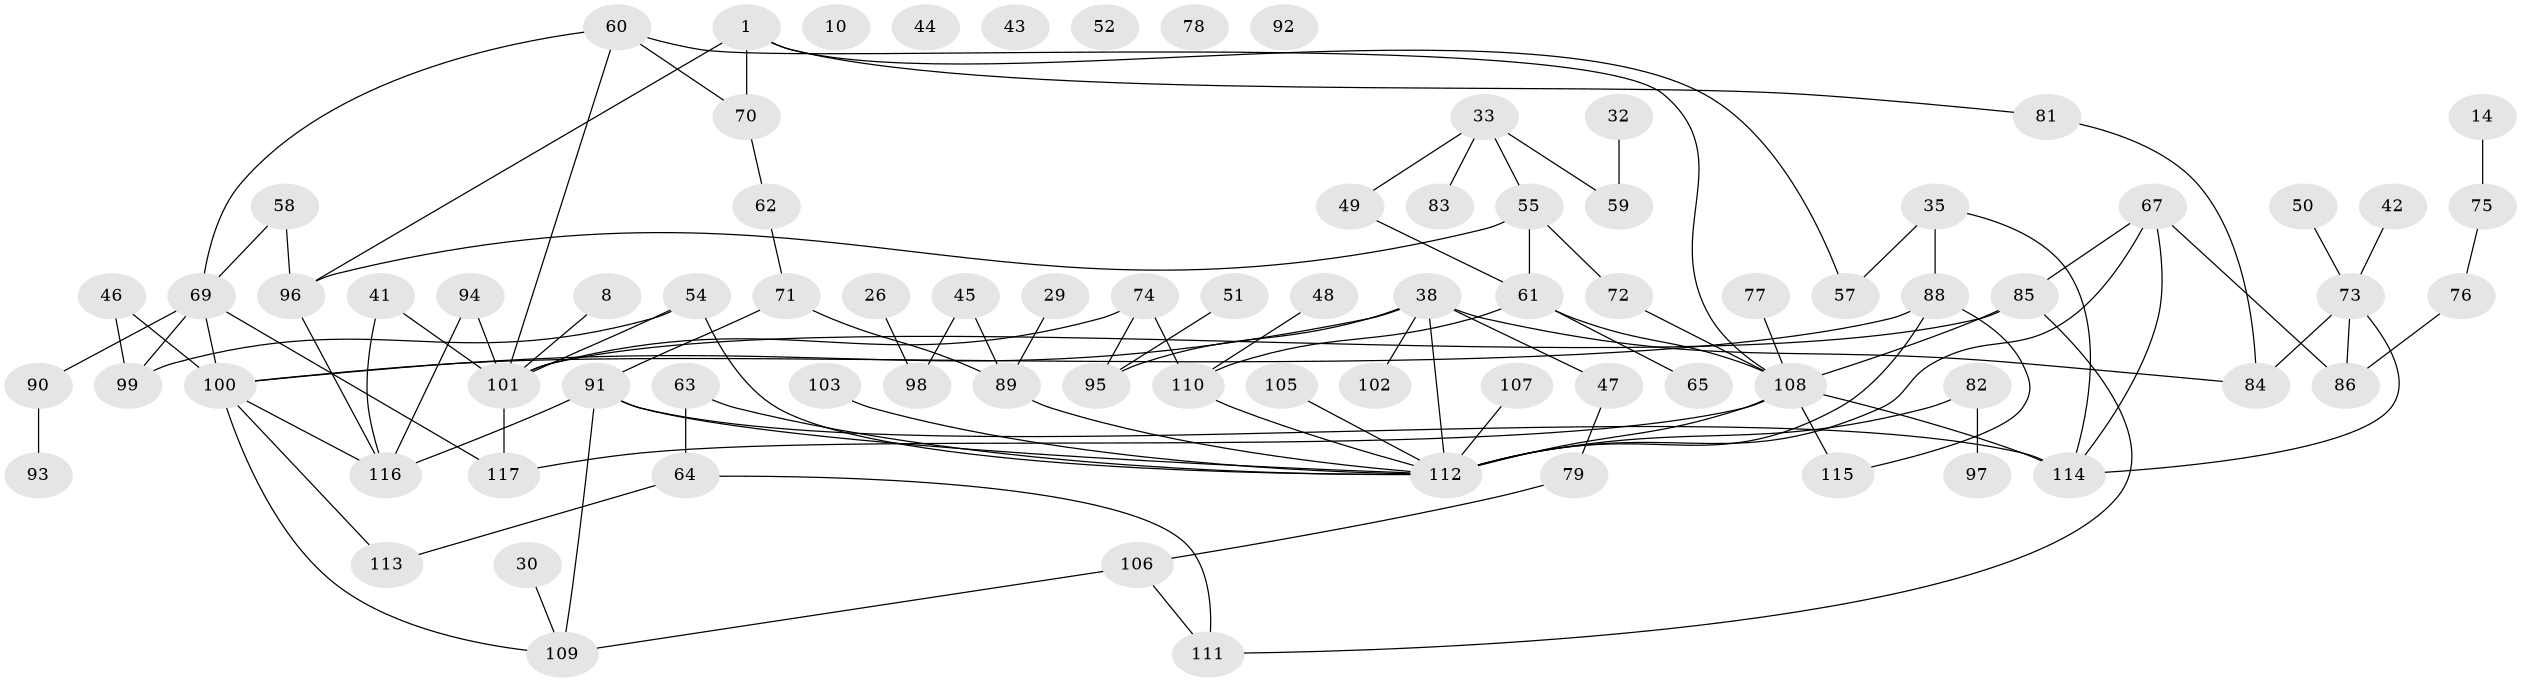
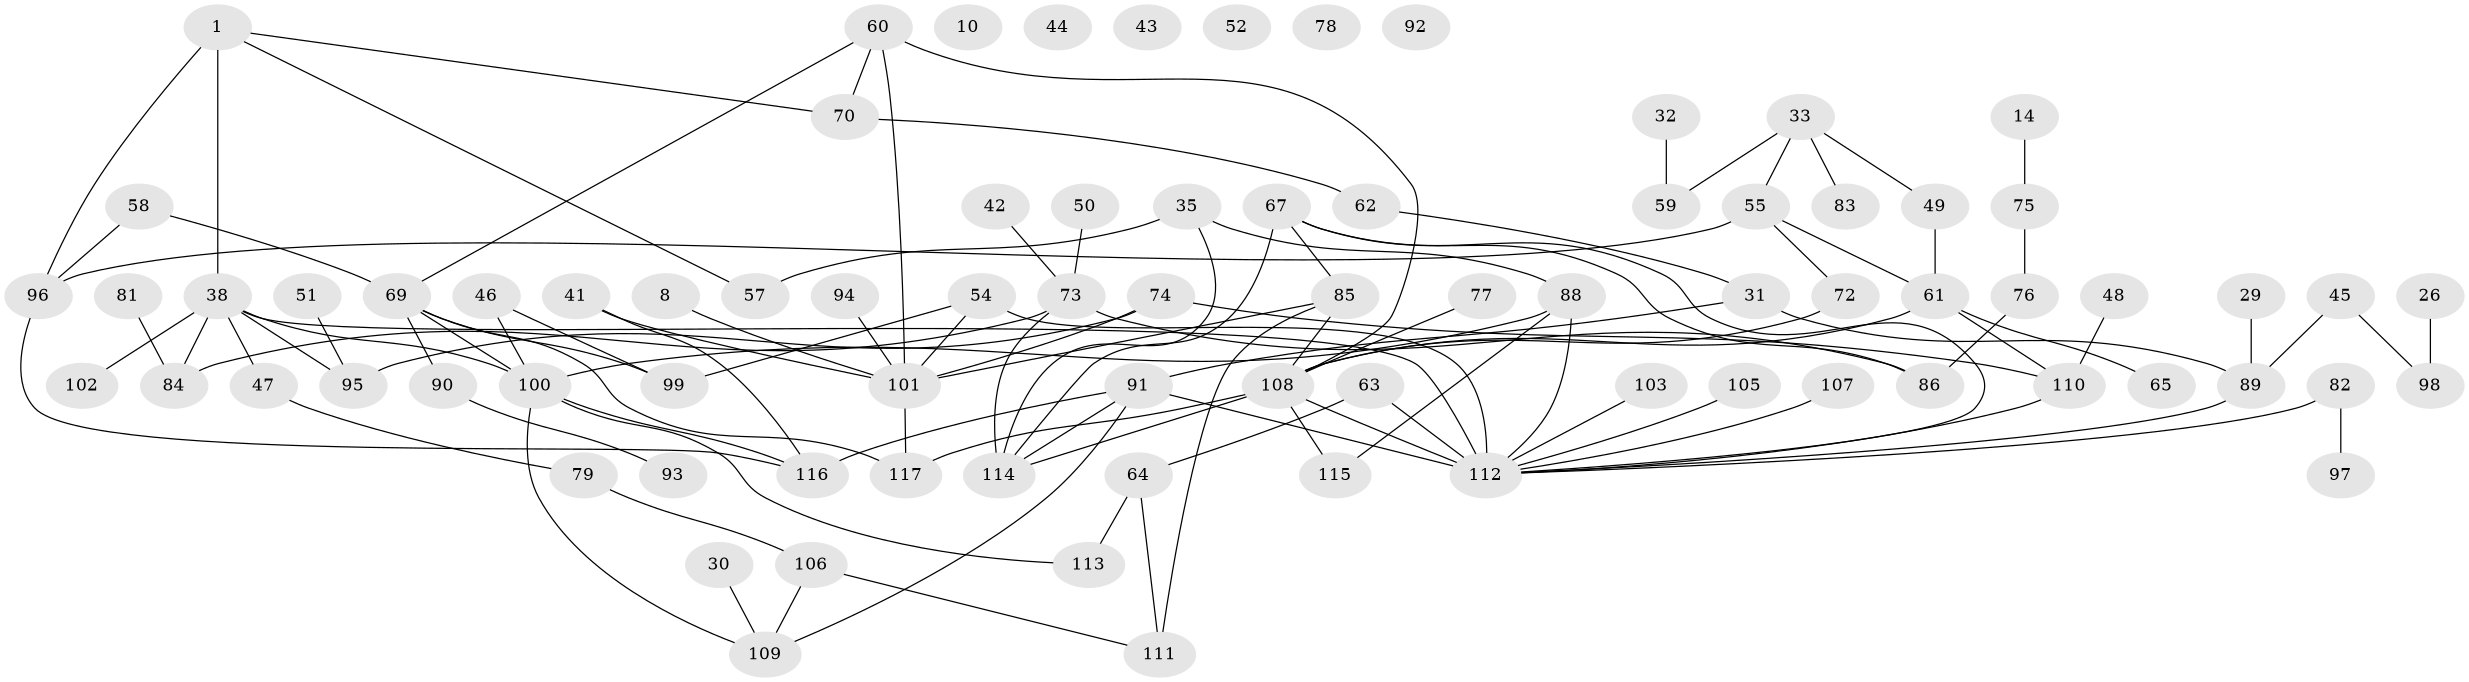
edge "1" -- "81": now "1" -- "38"
node "71": label "71" -> "31"
edge "94" -- "116": removed
